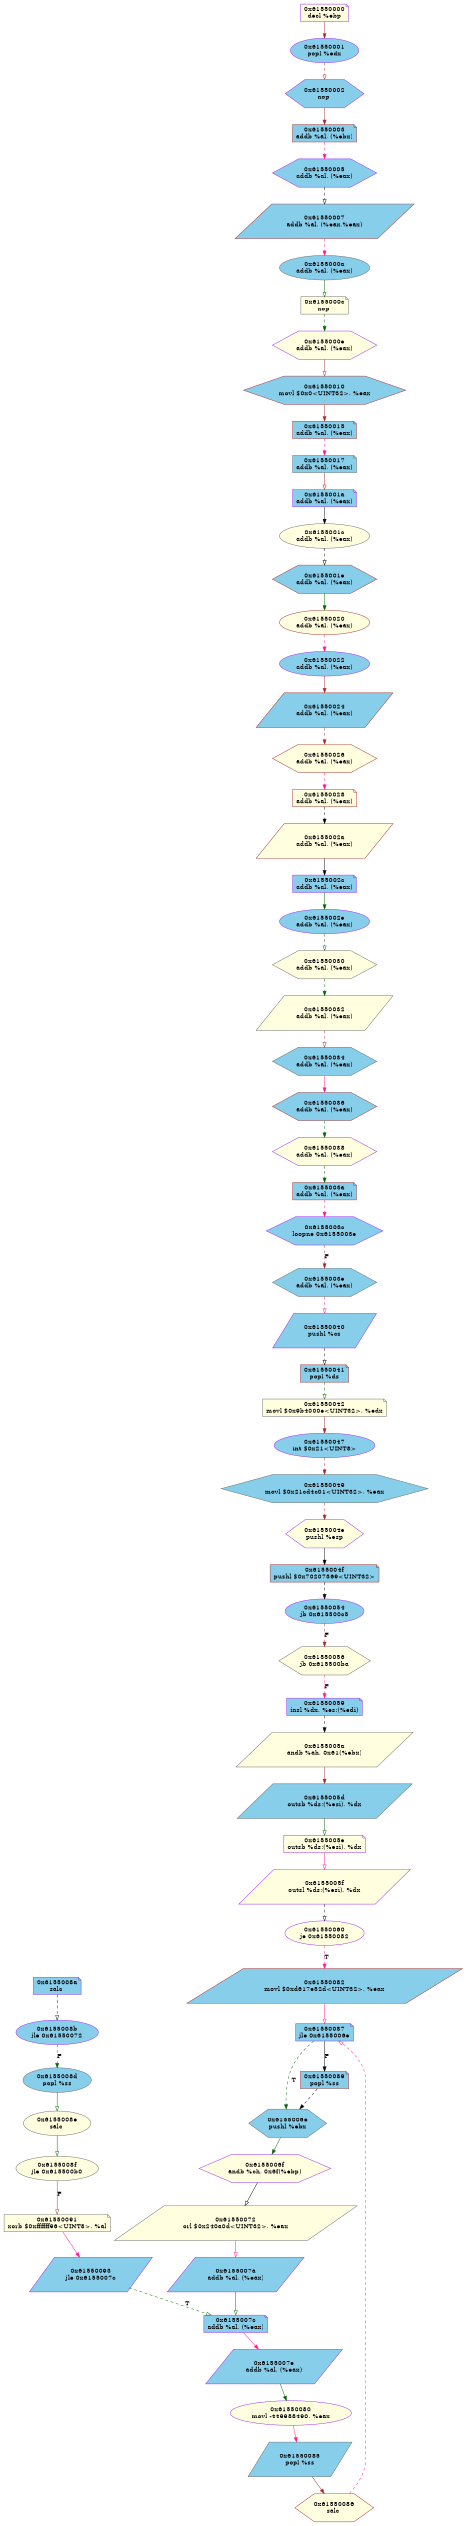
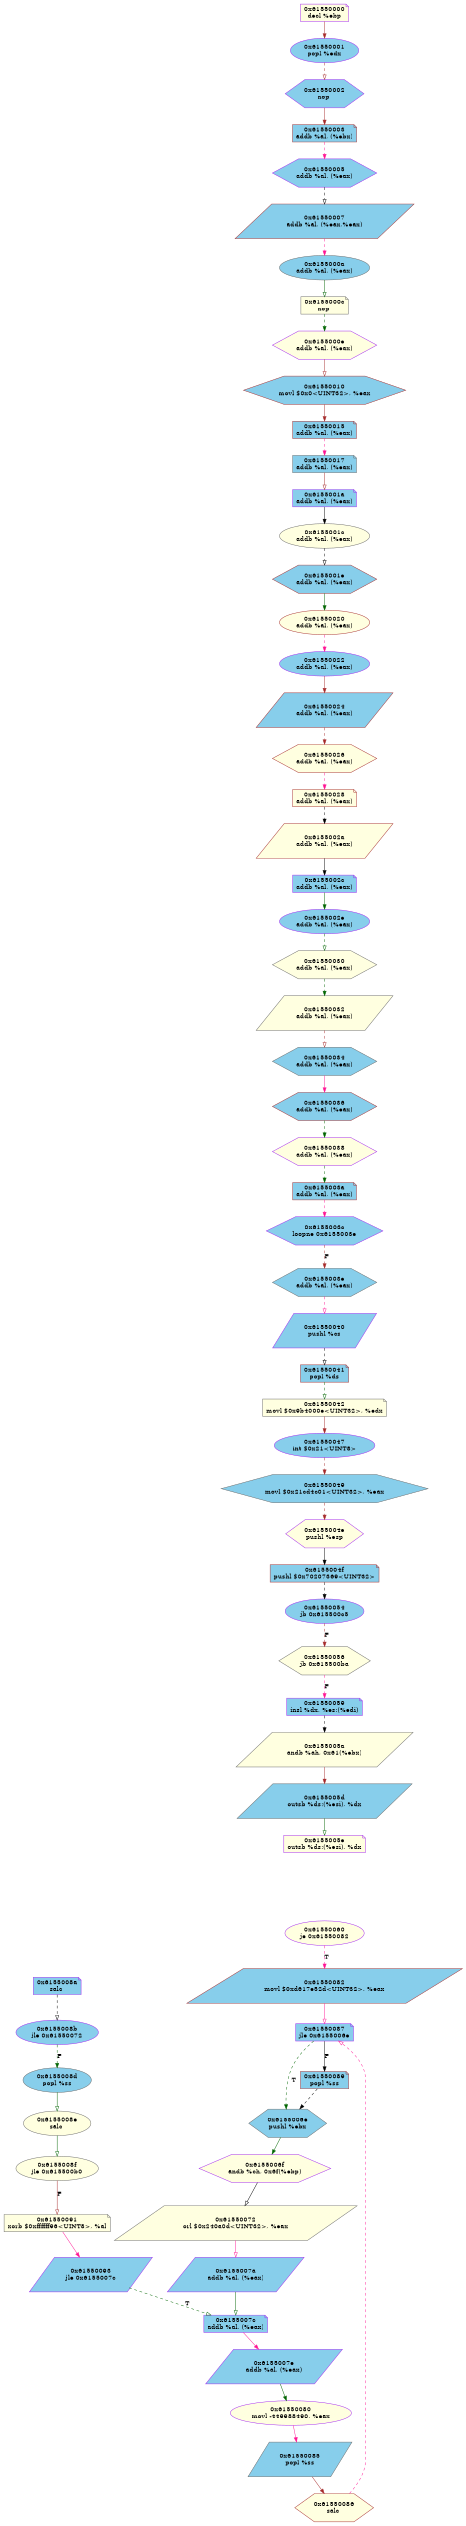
node "0x6155005f outsl %ds:(%esi), %dx": removed
